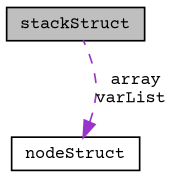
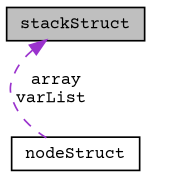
edge "stackStruct" -> "nodeStruct": reversed
